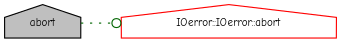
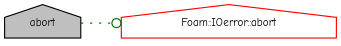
node "IOerror::IOerror::abort": label "IOerror::IOerror::abort" -> "Foam::IOerror::abort"
